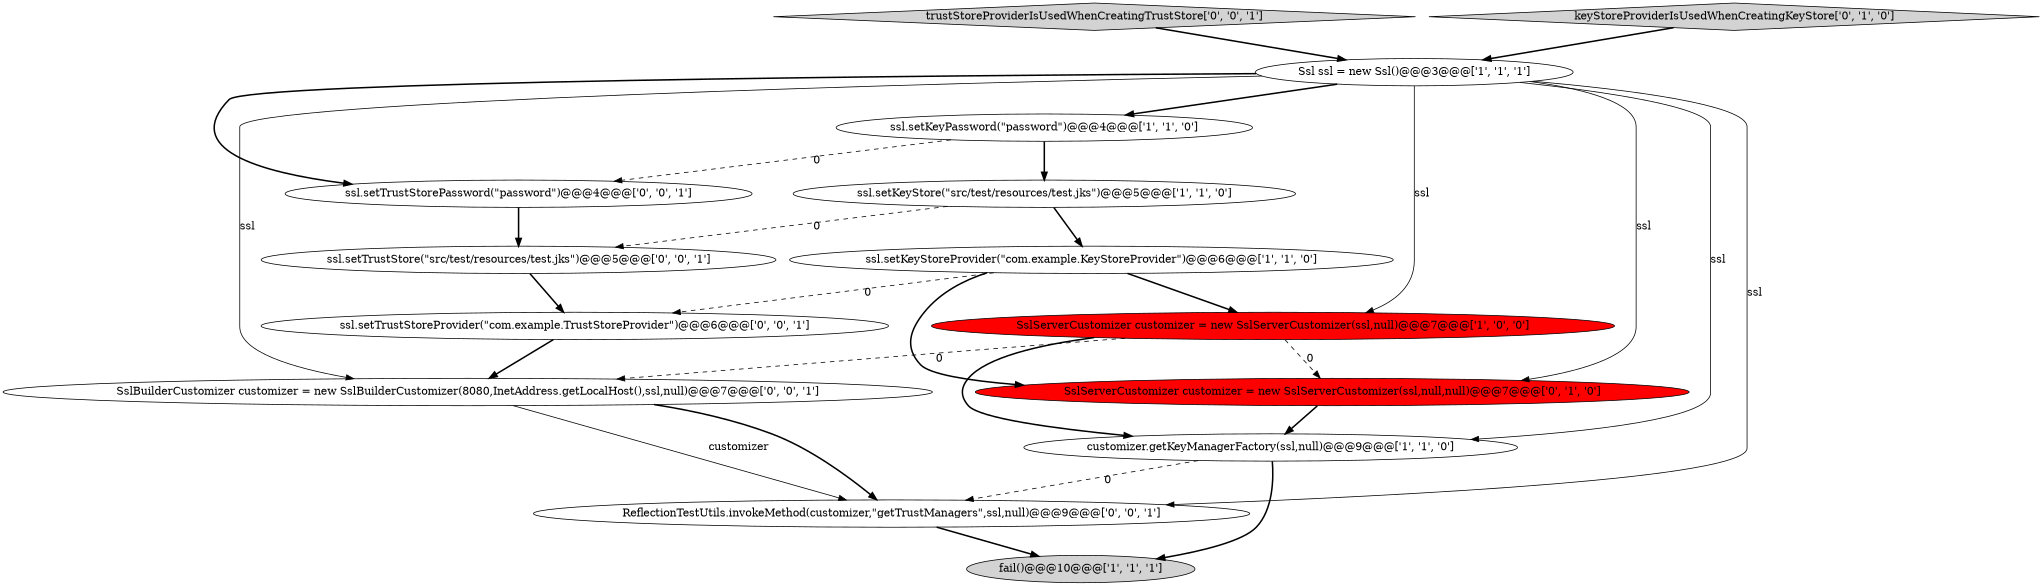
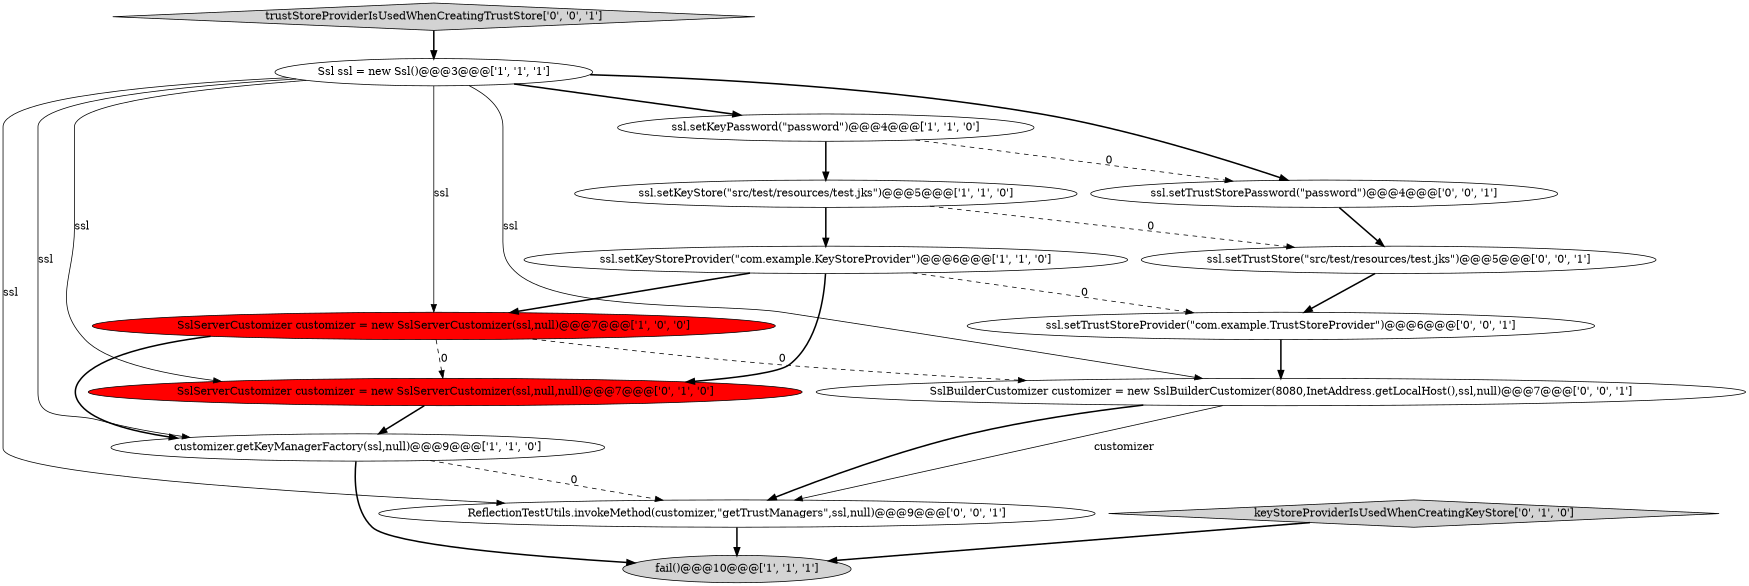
edge "keyStoreProviderIsUsedWhenCreatingKeyStore['0', '1', '0']" -> "Ssl ssl = new Ssl()@@@3@@@['1', '1', '1']": now "keyStoreProviderIsUsedWhenCreatingKeyStore['0', '1', '0']" -> "fail()@@@10@@@['1', '1', '1']"
